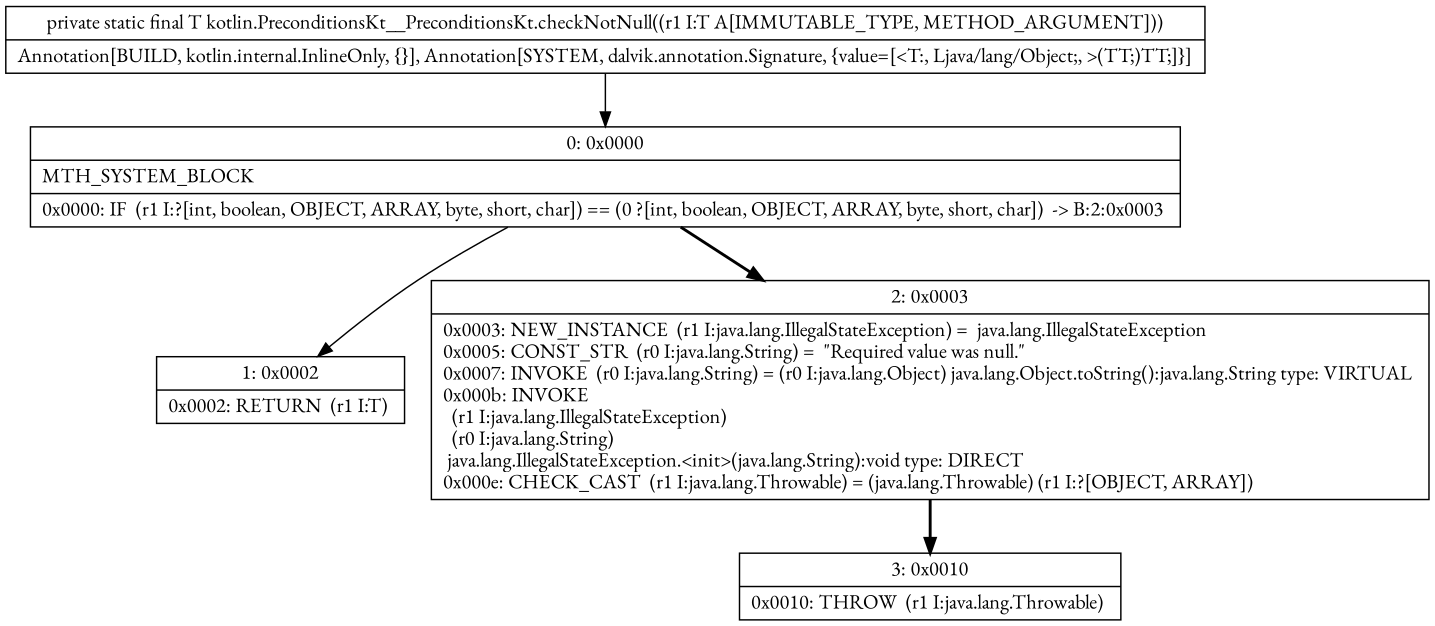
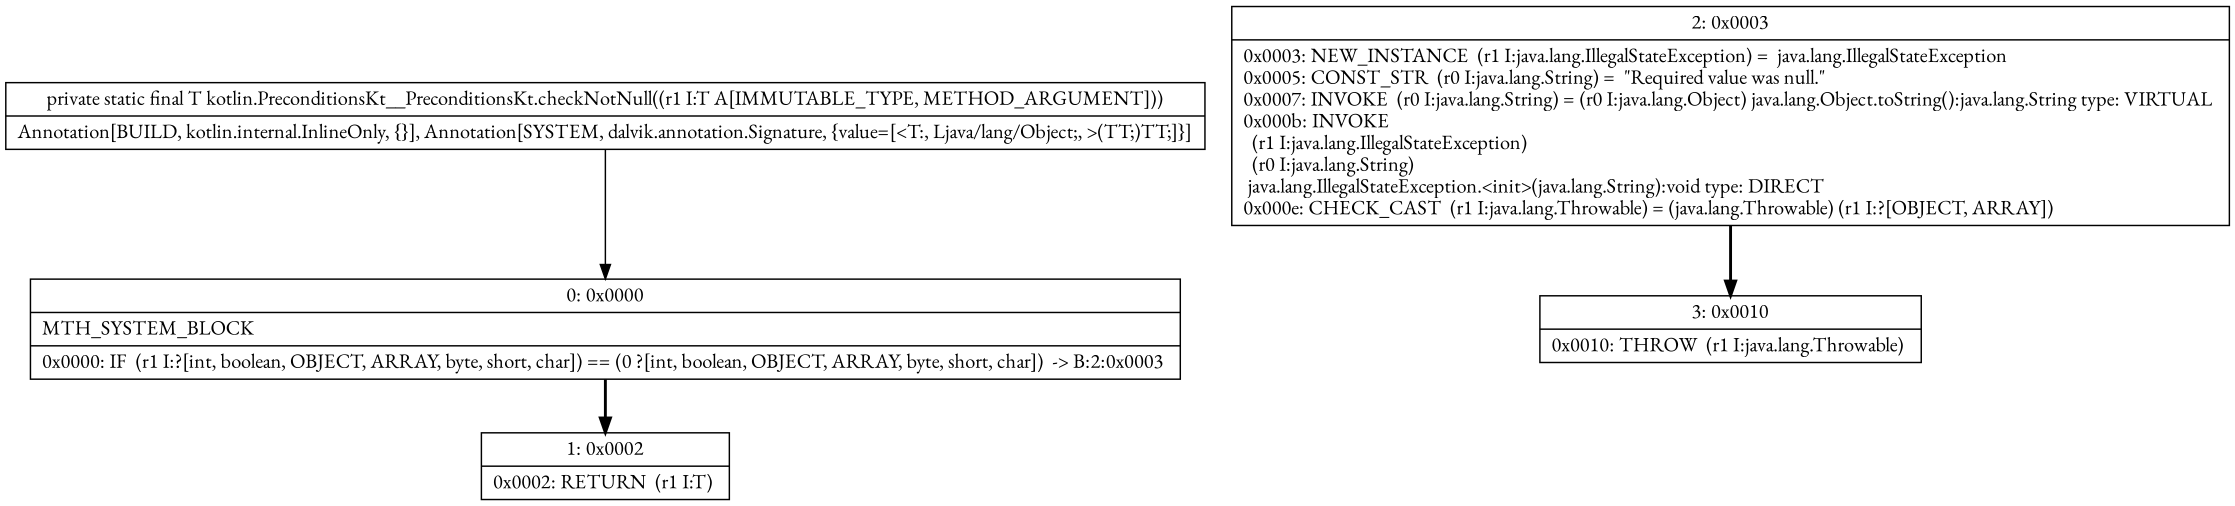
edge "0: 0x0000" -> "2: 0x0003": removed
edge "0: 0x0000" -> "1: 0x0002": style solid -> bold
